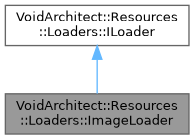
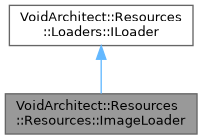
node "VoidArchitect::Resources ::Loaders::ImageLoader": label "VoidArchitect::Resources ::Loaders::ImageLoader" -> "VoidArchitect::Resources ::Resources::ImageLoader"
